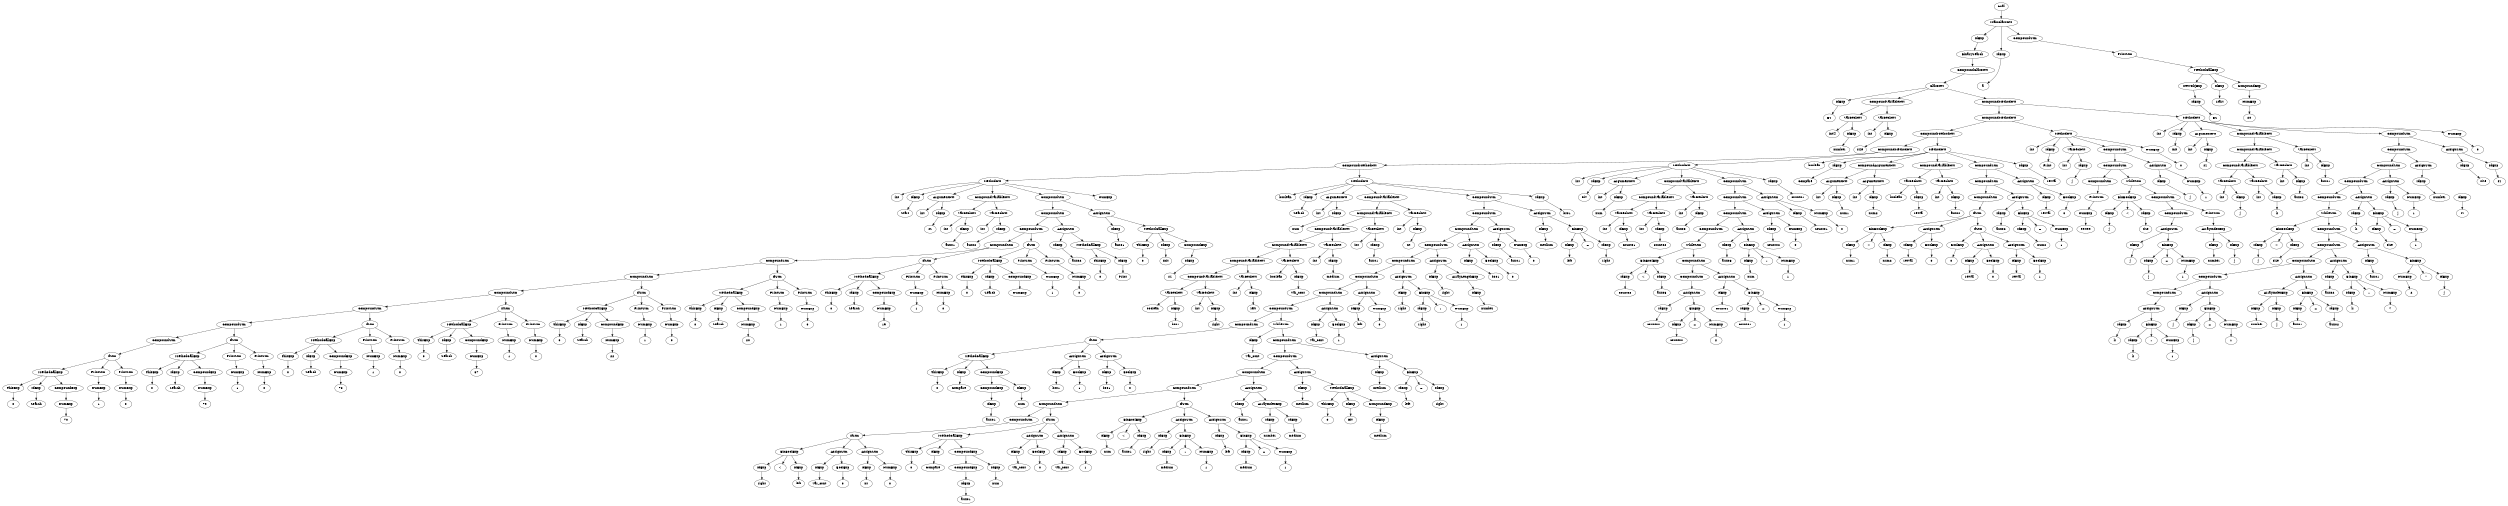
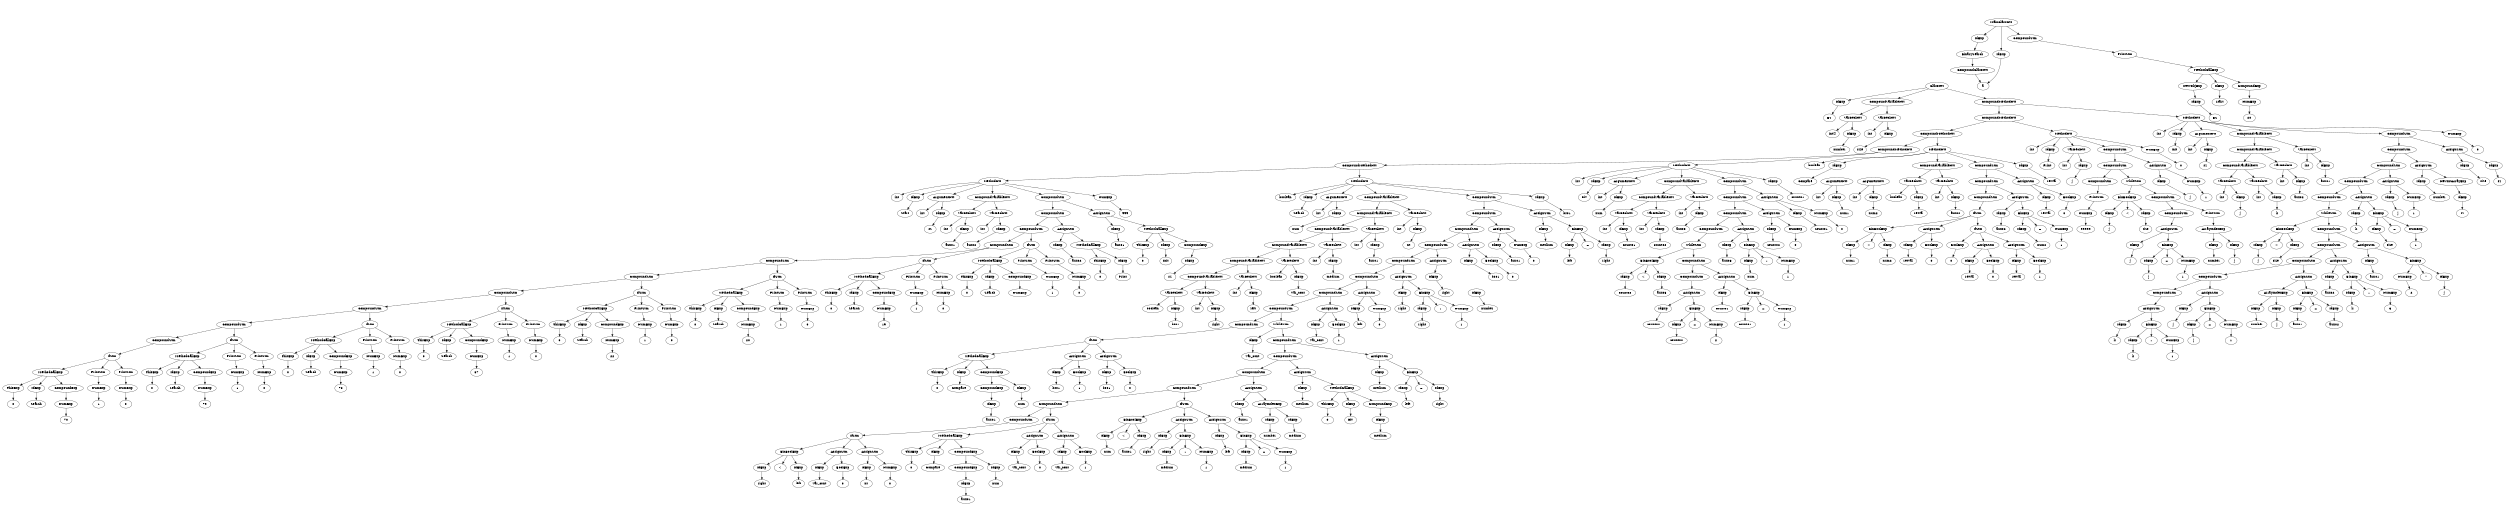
node "Goal": removed
edge "CompoundClassNtt" -> "ClassNtt": now "CompoundClassNtt" -> "a"
node "CompoundArgumentNtt": removed
node "NewIntArrayExp": added
node "999": added
node "99499": label "99499" -> "99999"
node "ArrayLengthExp": removed
node "7": label "7" -> "3"
